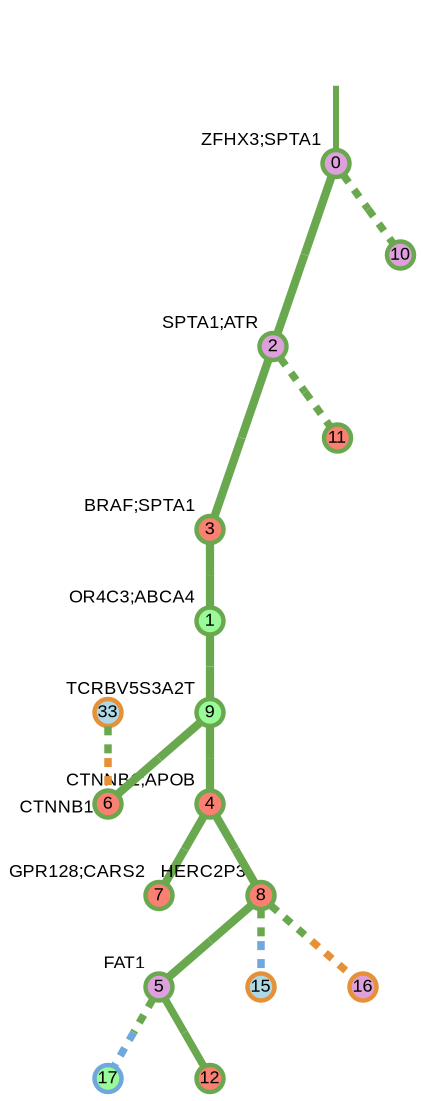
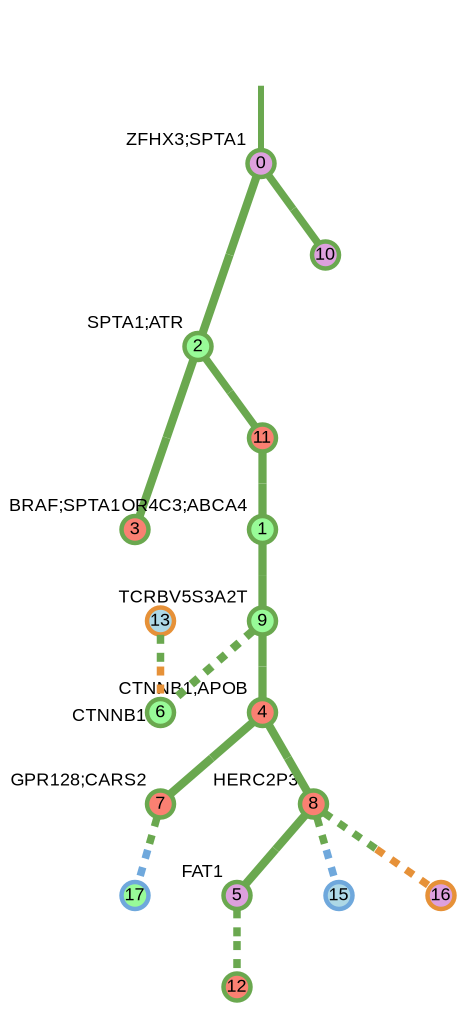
edge "0 ZFHX3;SPTA1" -> "10": style dashed -> solid
node "2 SPTA1;ATR": fillcolor plum -> palegreen
edge "2 SPTA1;ATR" -> "11": style dashed -> solid
edge "3 BRAF;SPTA1" -> "1 OR4C3;ABCA4": now "11" -> "1 OR4C3;ABCA4"
node "33": label "33" -> "13"
edge "9 TCRBV5S3A2T" -> "6 CTNNB1": style solid -> dashed
node "6 CTNNB1": fillcolor salmon -> palegreen
node "15": color #e69138ff -> #6fa8dcff
edge "5 FAT1" -> "17": now "7 GPR128;CARS2" -> "17"
edge "5 FAT1" -> "12": style solid -> dashed
